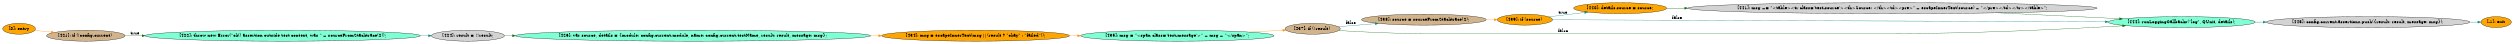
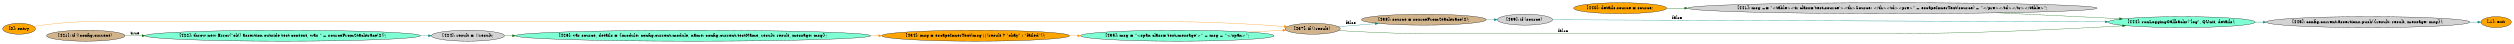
edge "[439]: if (source)" -> "[440]: details.source = source;": removed, label "true"
edge "[438]: source = sourceFromStacktrace(2);" -> "[439]: if (source)": color darkorange -> teal
node "[439]: if (source)": fillcolor orange -> lightgrey
edge "[0]: entry" -> "[421]: if (!config.current)": now "[0]: entry" -> "[437]: if (!result)"
